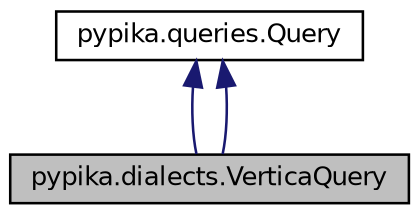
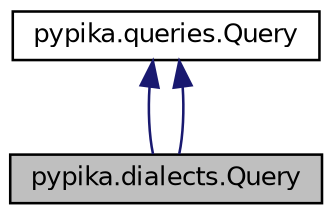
node "pypika.dialects.VerticaQuery": label "pypika.dialects.VerticaQuery" -> "pypika.dialects.Query"
